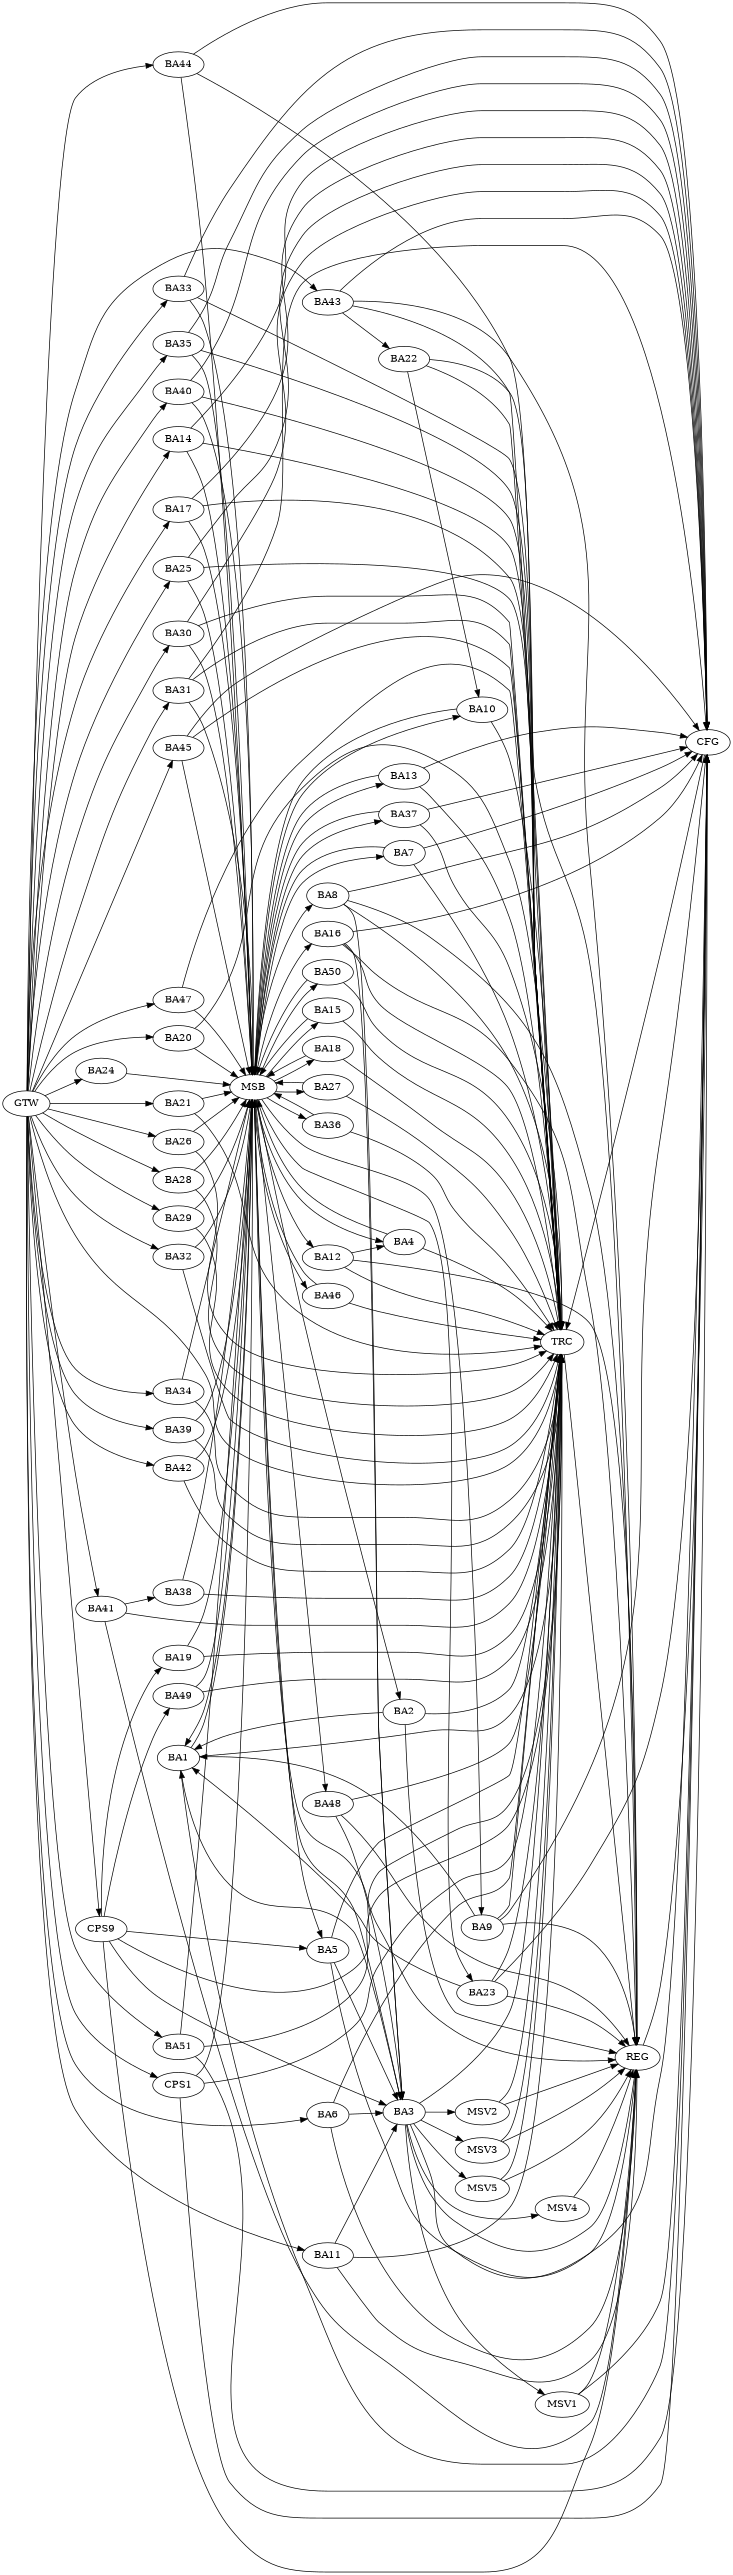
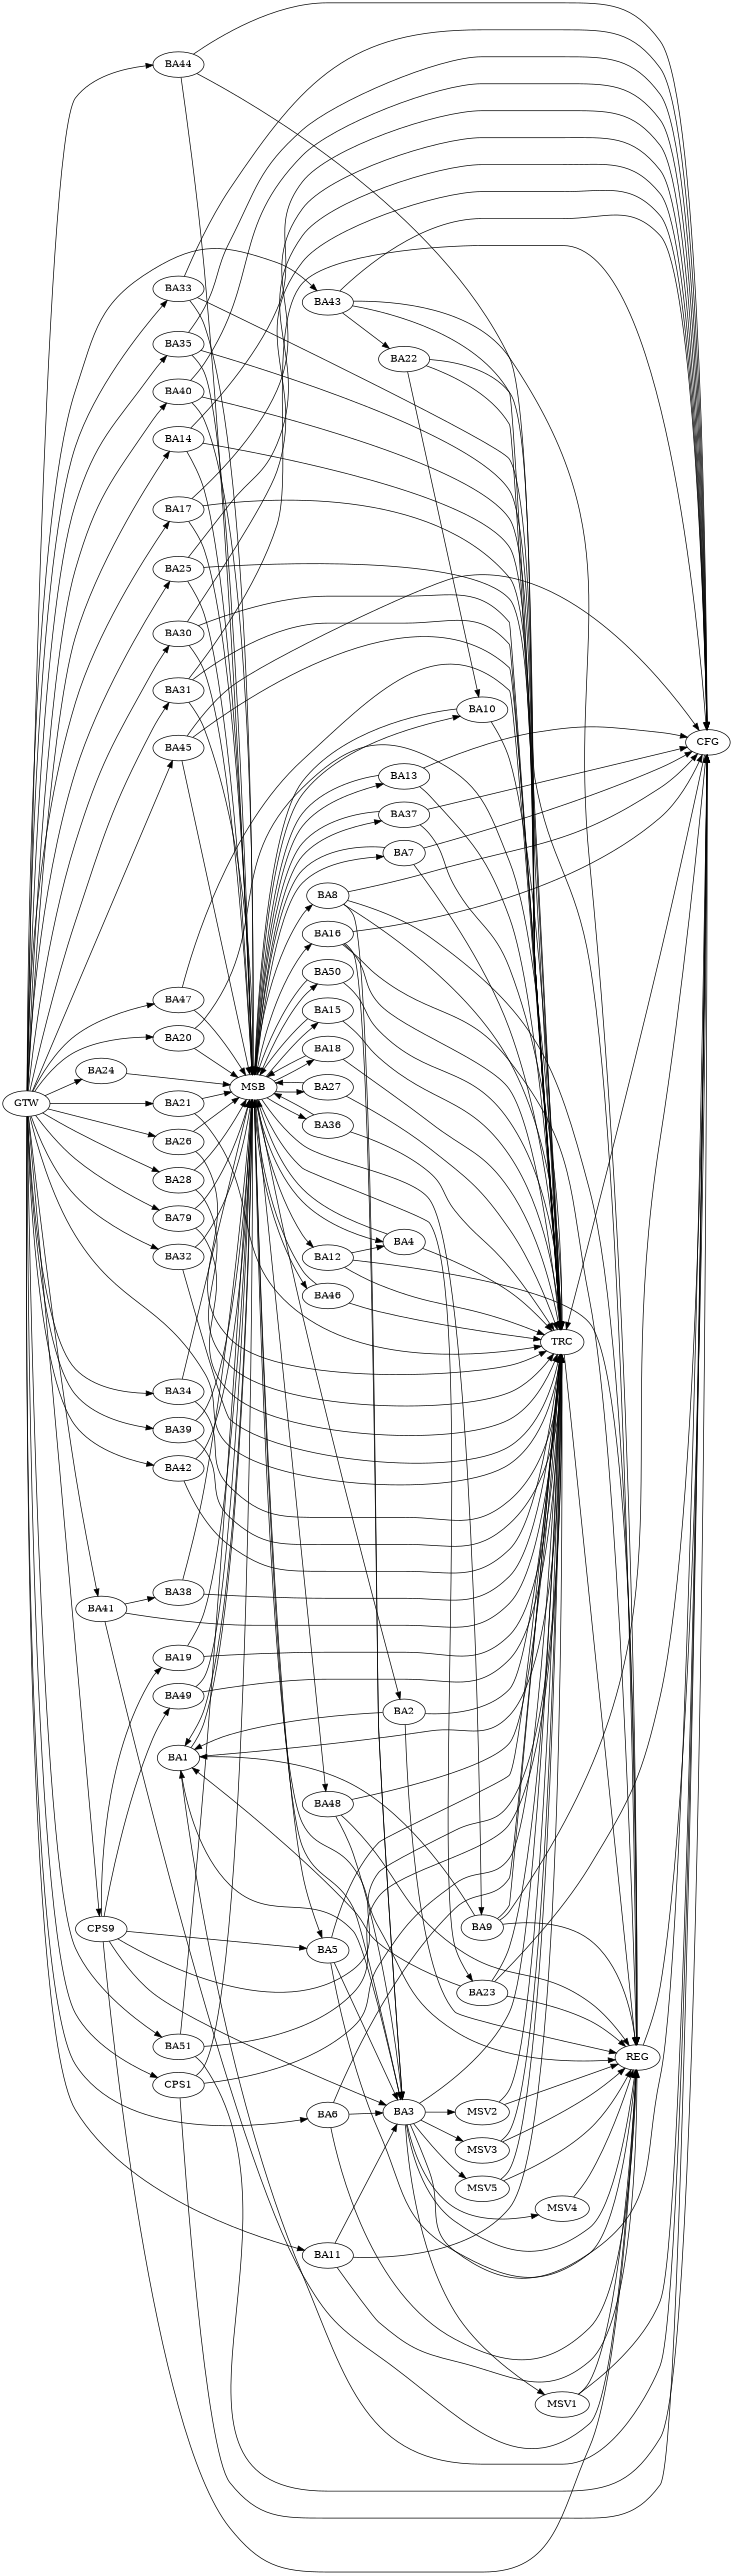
node "BA29": label "BA29" -> "BA79"
